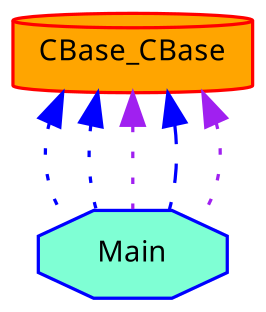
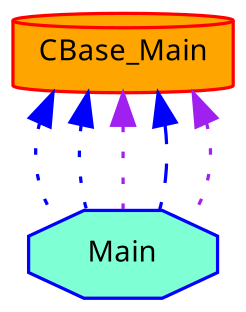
node "CBase_CBase": label "CBase_CBase" -> "CBase_Main"
